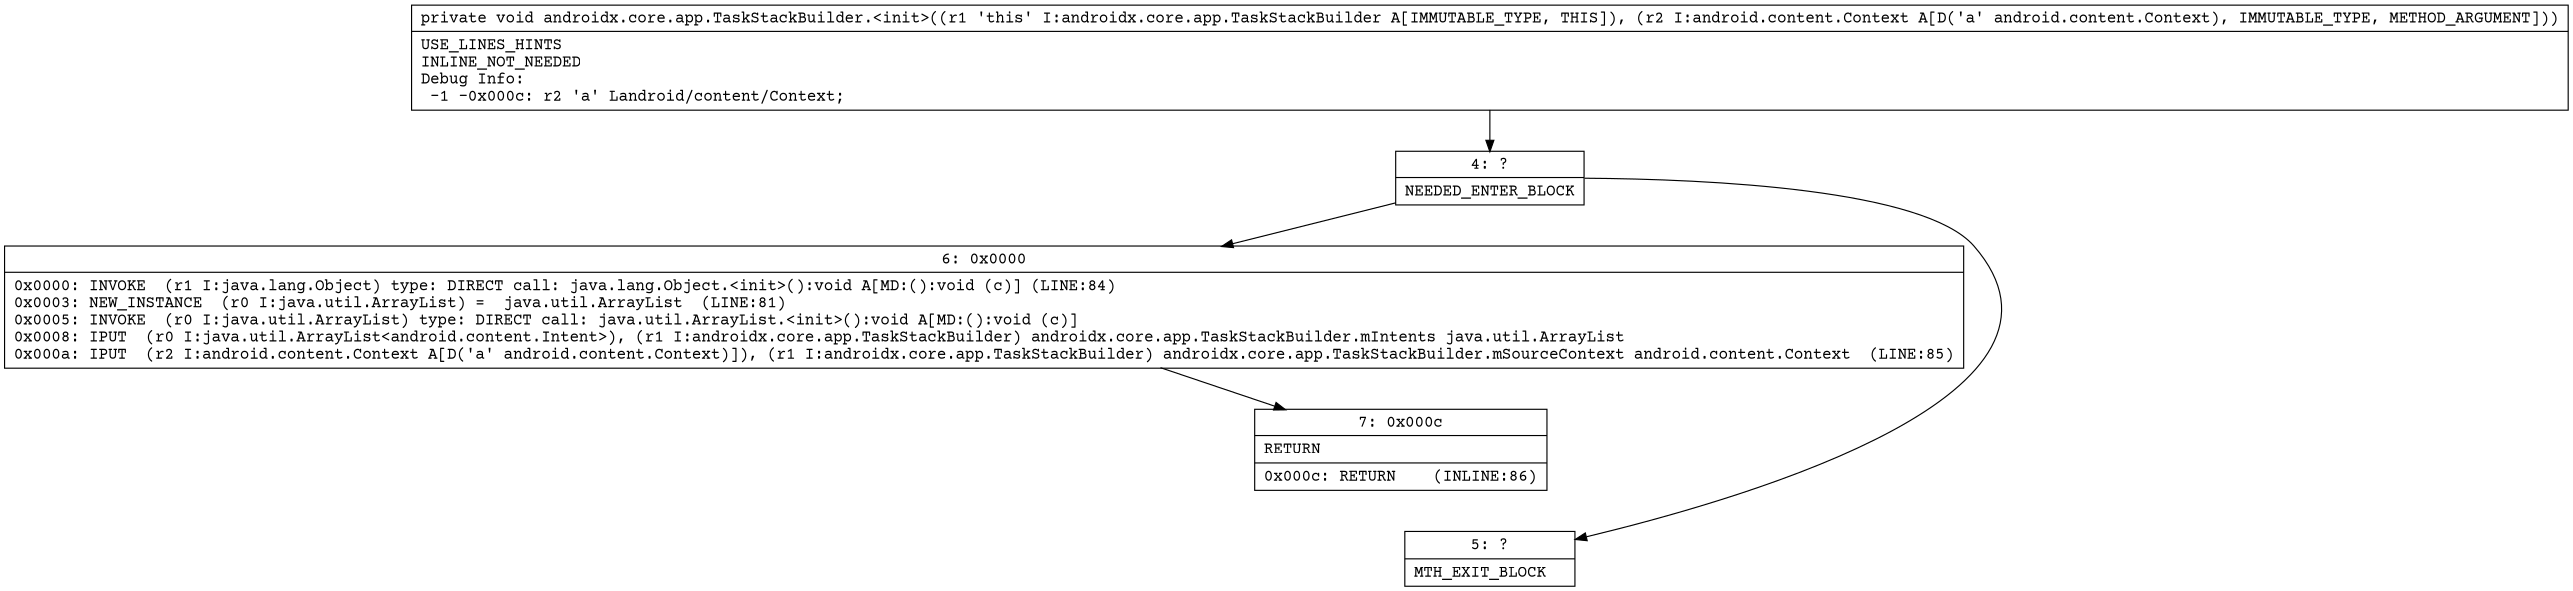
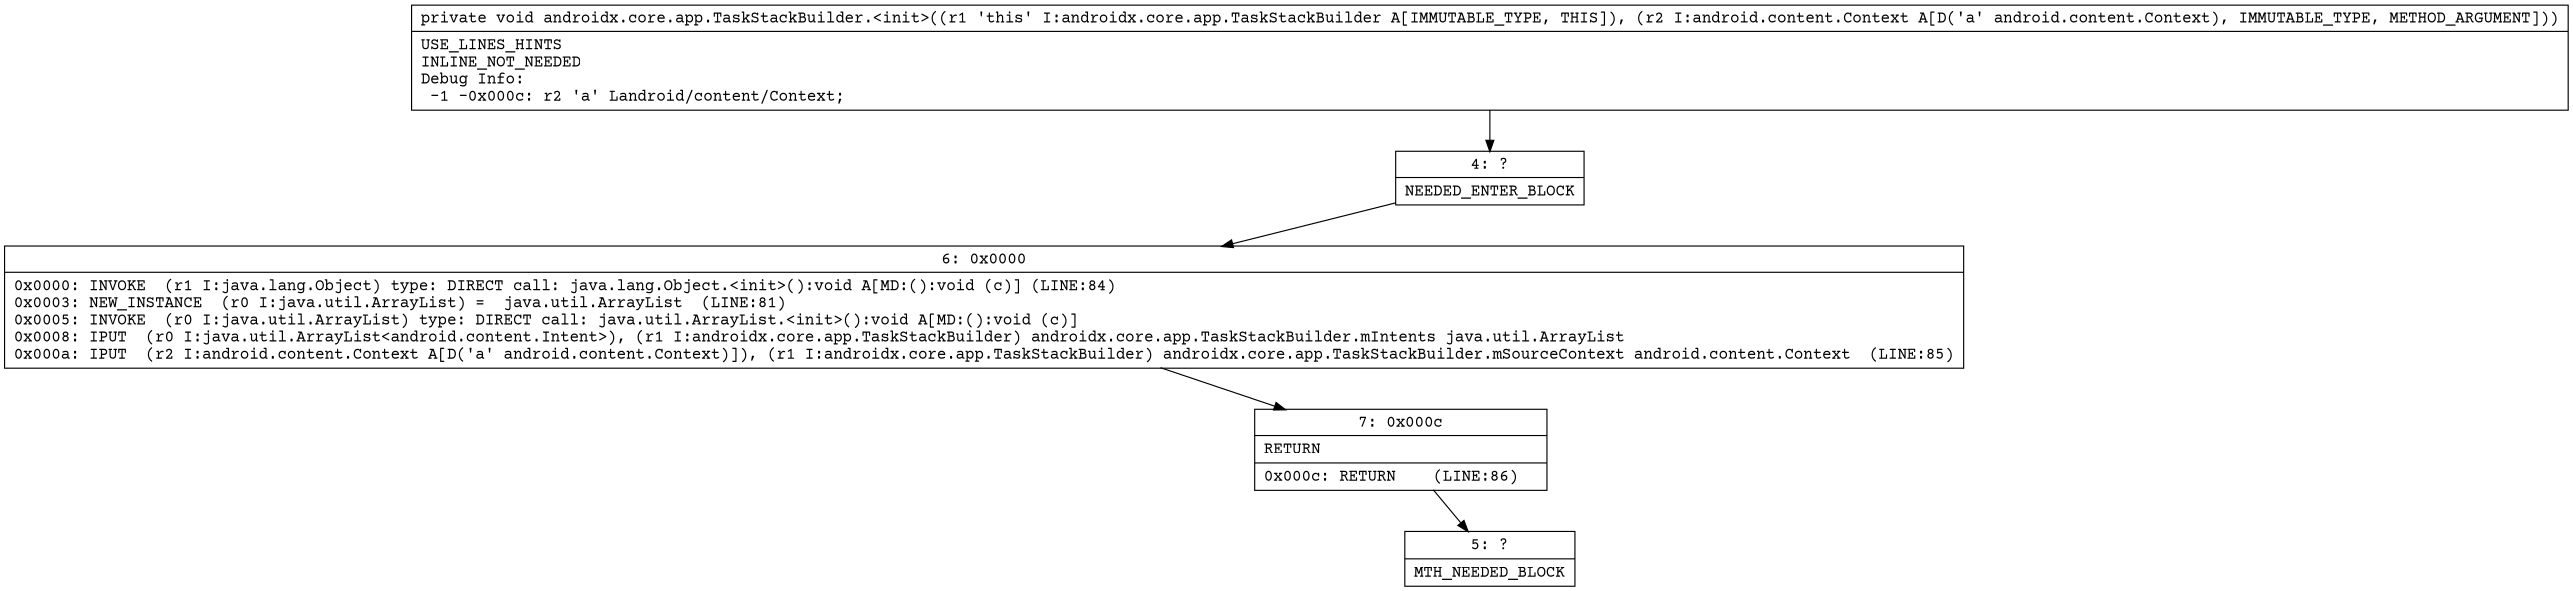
edge "4: ?" -> "5: ?": now "7: 0x000c" -> "5: ?"
node "7: 0x000c": text "0x000c: RETURN    (INLINE:86)" -> "0x000c: RETURN    (LINE:86)"
node "5: ?": text "MTH_EXIT_BLOCK" -> "MTH_NEEDED_BLOCK"
